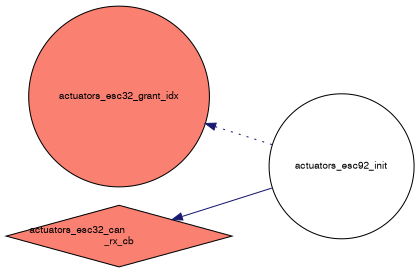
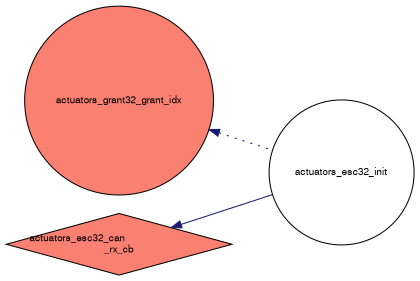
node "actuators_esc32_grant_idx": label "actuators_esc32_grant_idx" -> "actuators_grant32_grant_idx"
node "actuators_esc92_init": label "actuators_esc92_init" -> "actuators_esc32_init"
